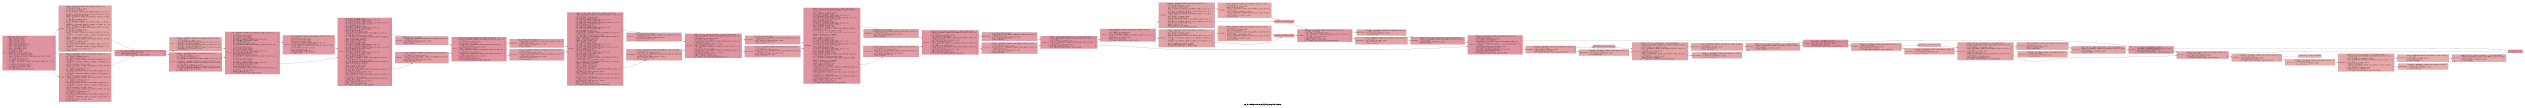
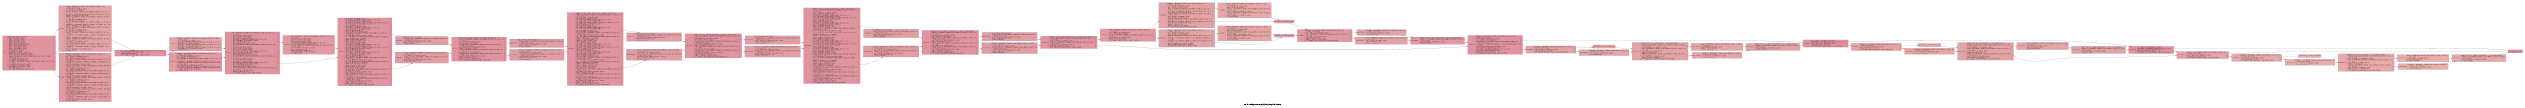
node "cond.false264:": removed
